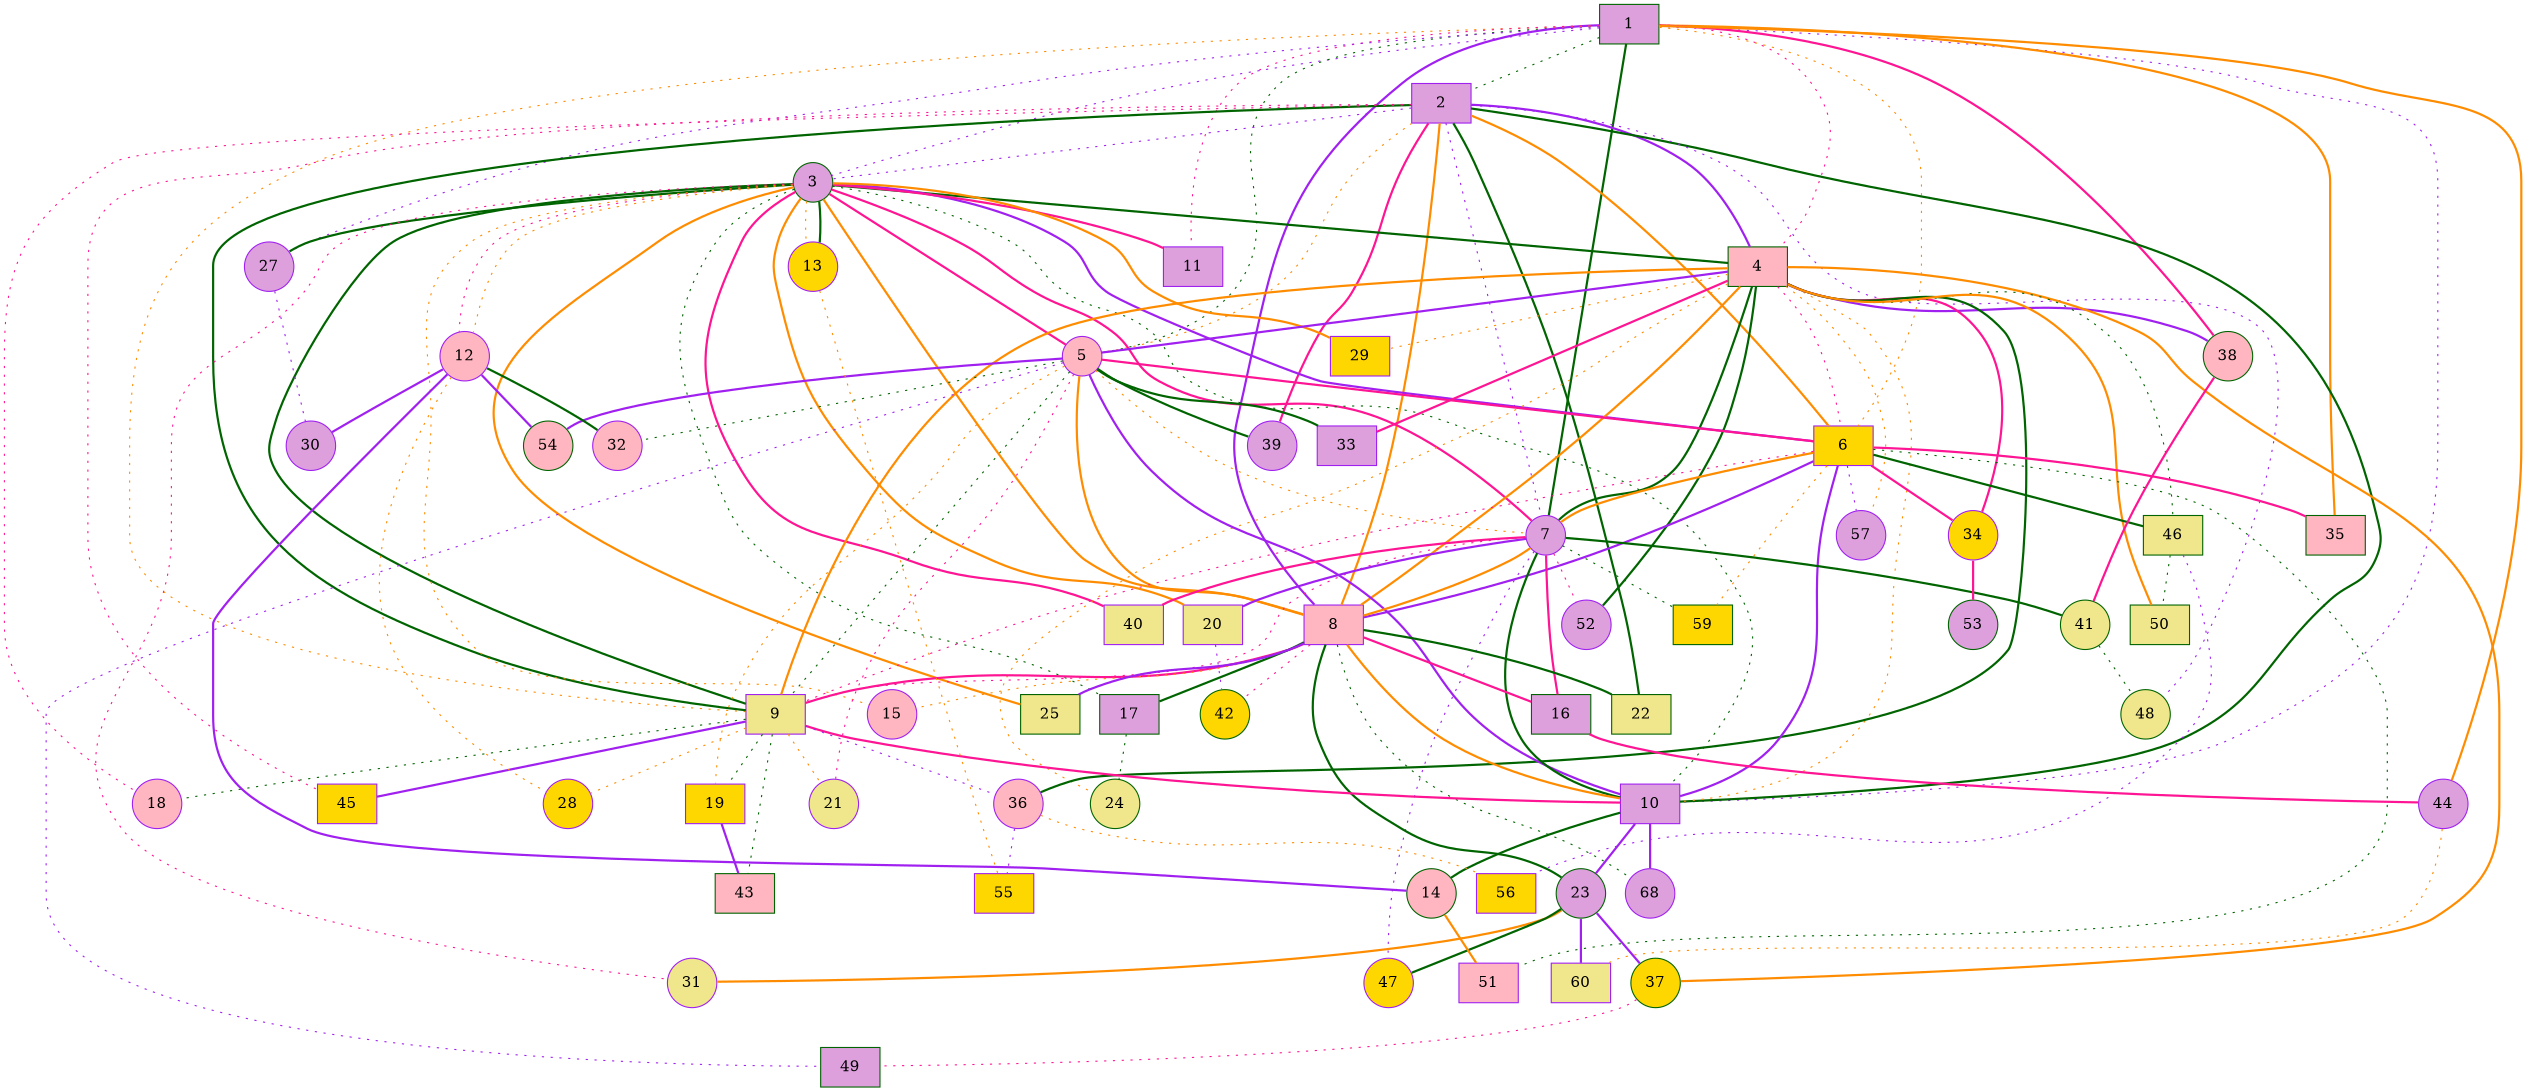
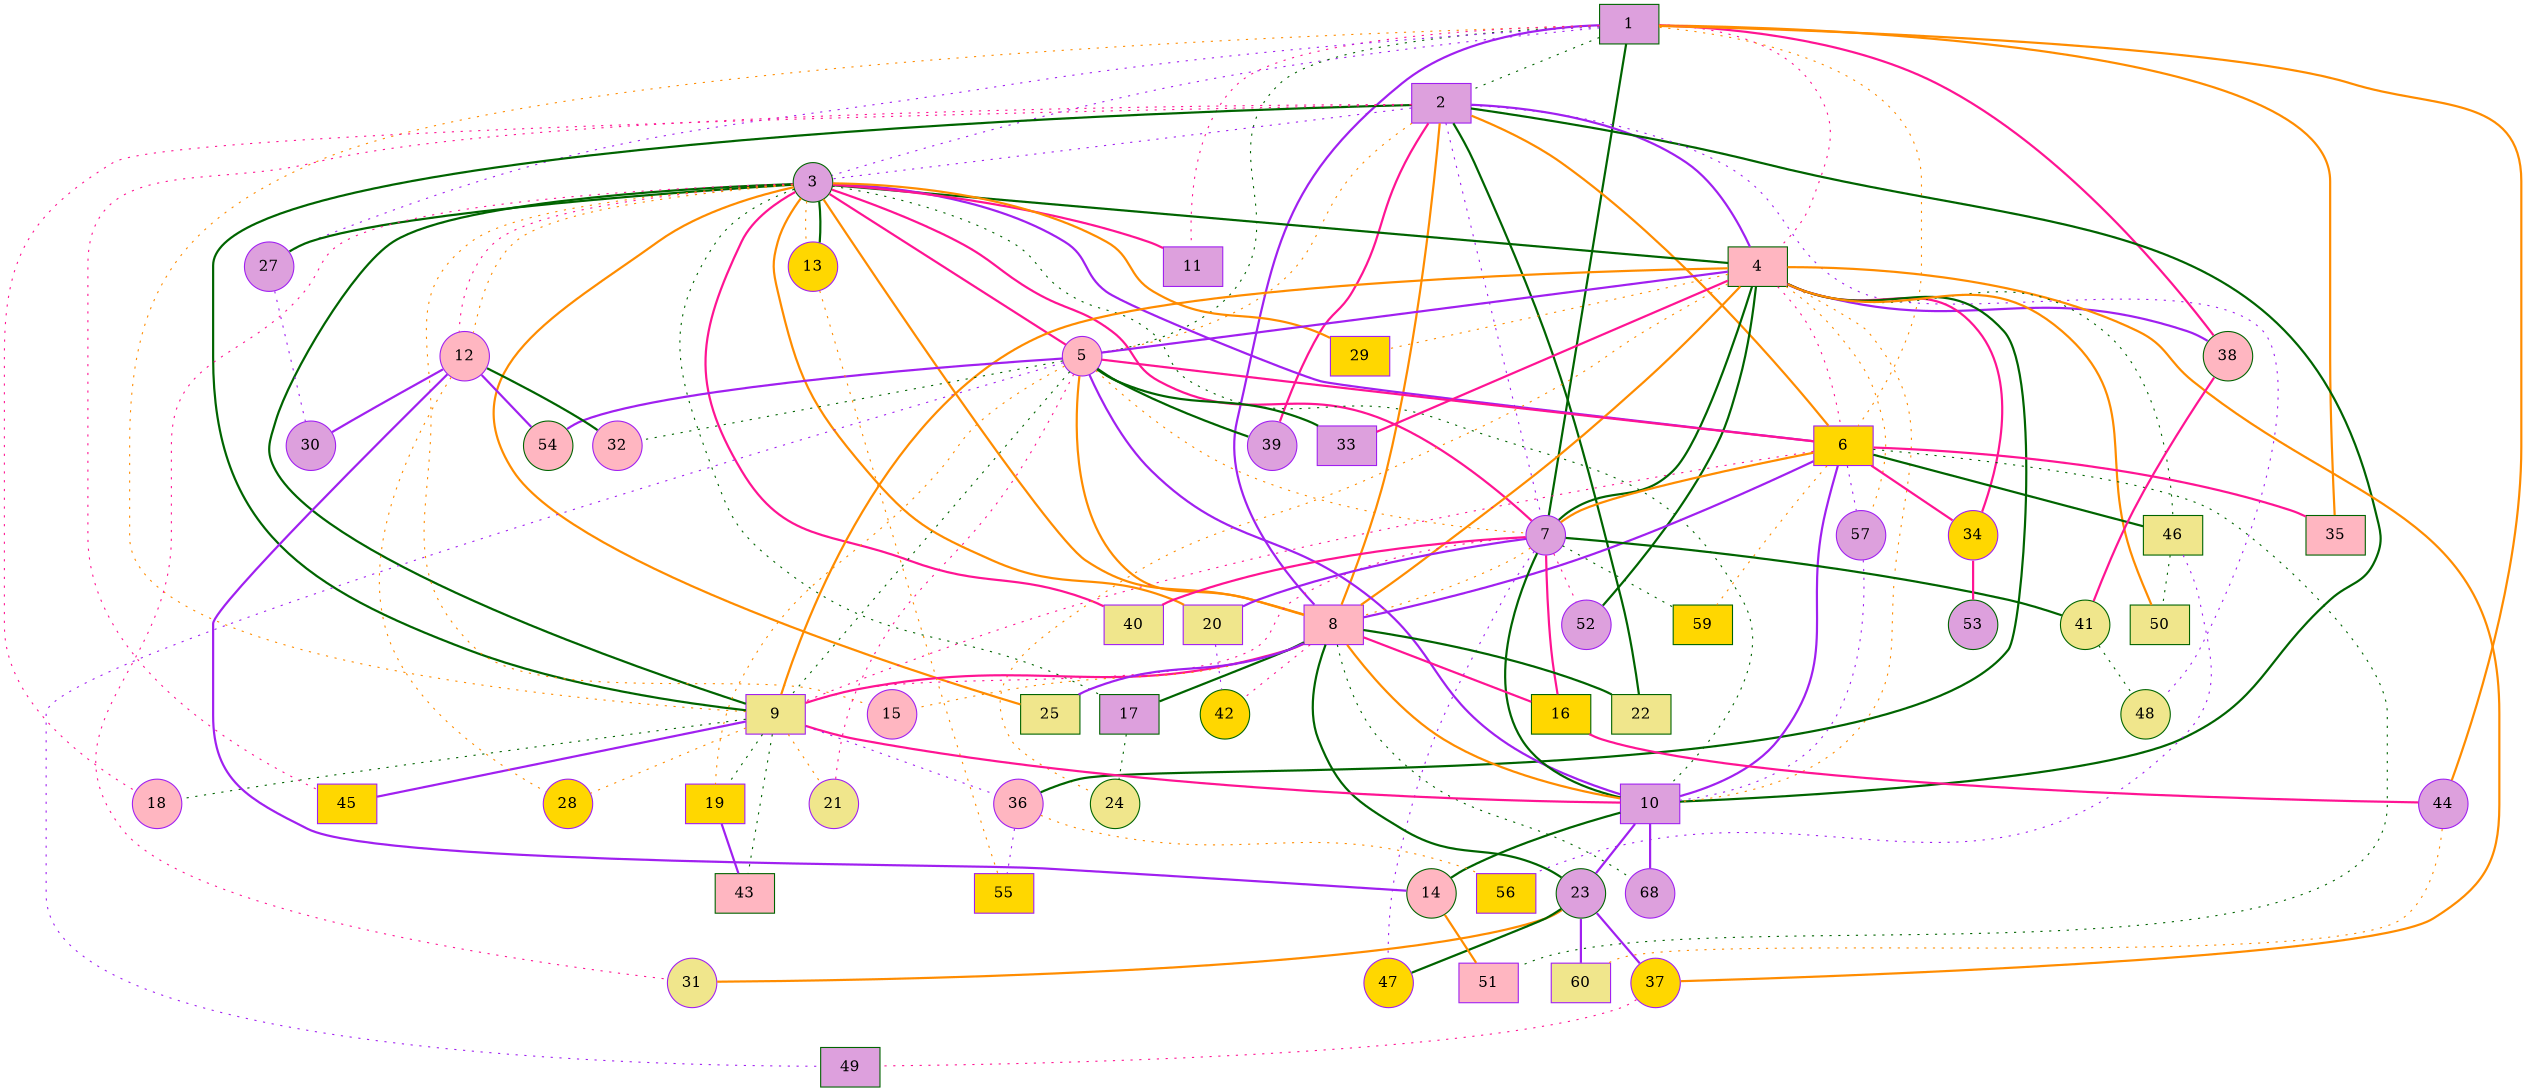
edge "1" -- "10": now "57" -- "10"
edge "7" -- "8": style bold -> dotted
node "16": fillcolor plum -> gold
node "37": color darkgreen -> purple
